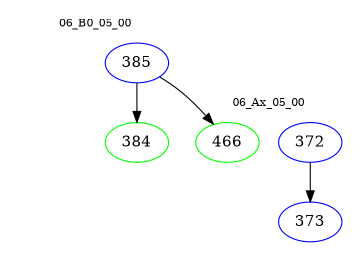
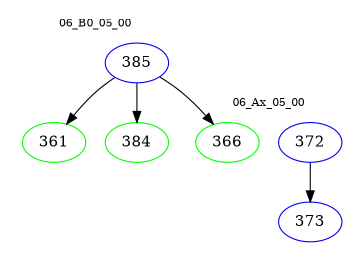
node "361": added
node "466": label "466" -> "366"
